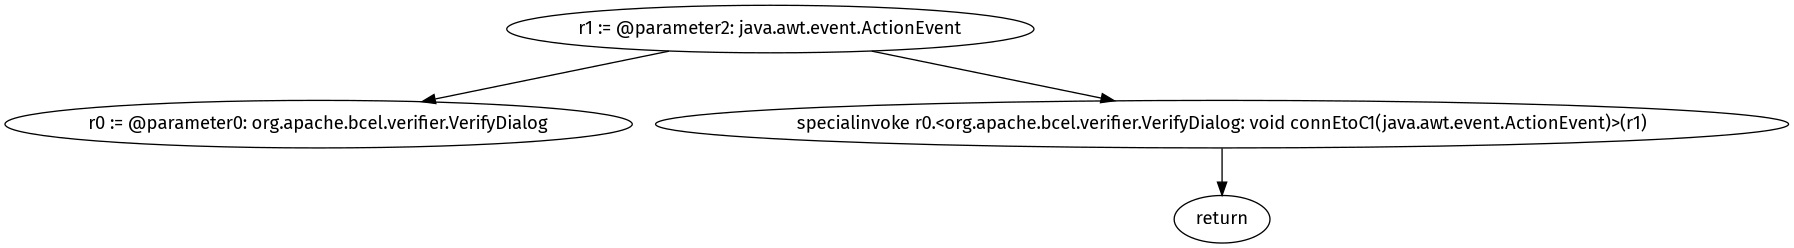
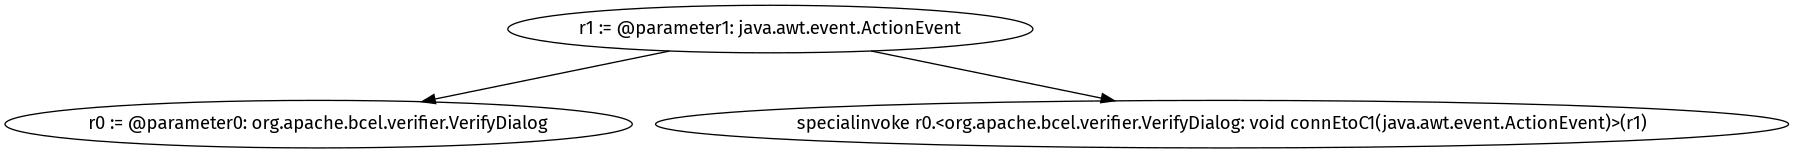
node "r1 := @parameter2: java.awt.event.ActionEvent": label "r1 := @parameter2: java.awt.event.ActionEvent" -> "r1 := @parameter1: java.awt.event.ActionEvent"
node "return": removed
